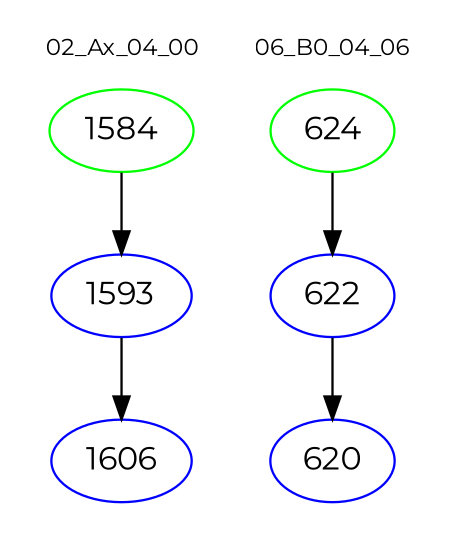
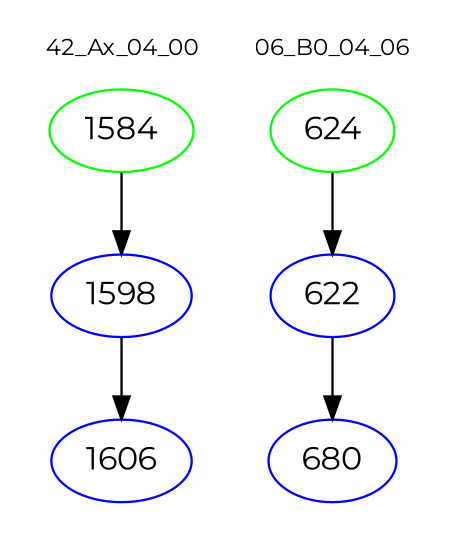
cluster "02_Ax_04_00": label "02_Ax_04_00" -> "42_Ax_04_00"
node "1593": label "1593" -> "1598"
node "620": label "620" -> "680"
